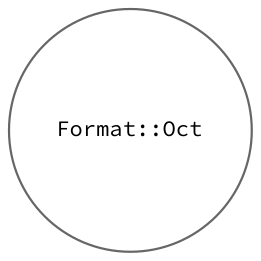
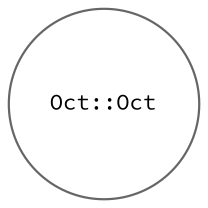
node "Format::Oct": label "Format::Oct" -> "Oct::Oct"
